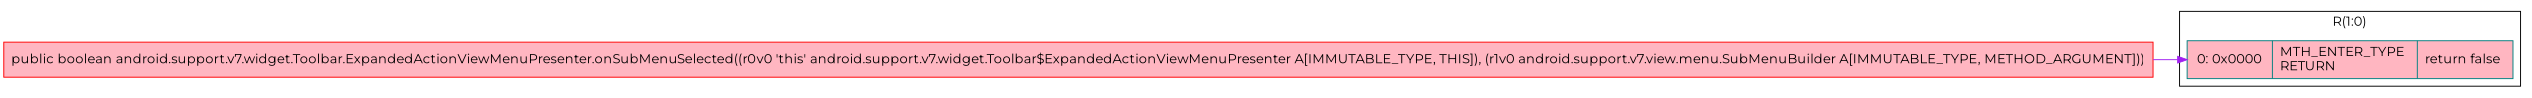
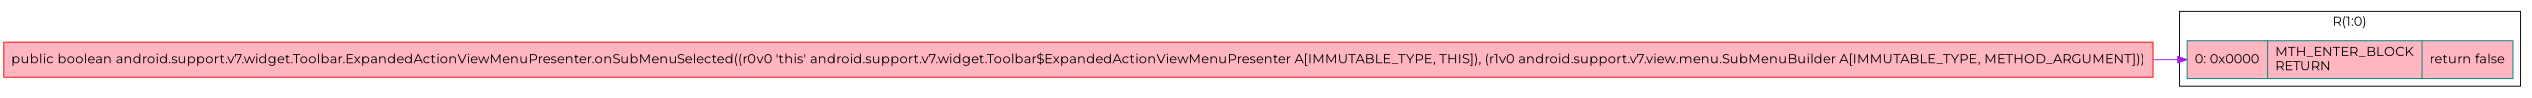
node "0: 0x0000": text "MTH_ENTER_TYPE" -> "MTH_ENTER_BLOCK"
